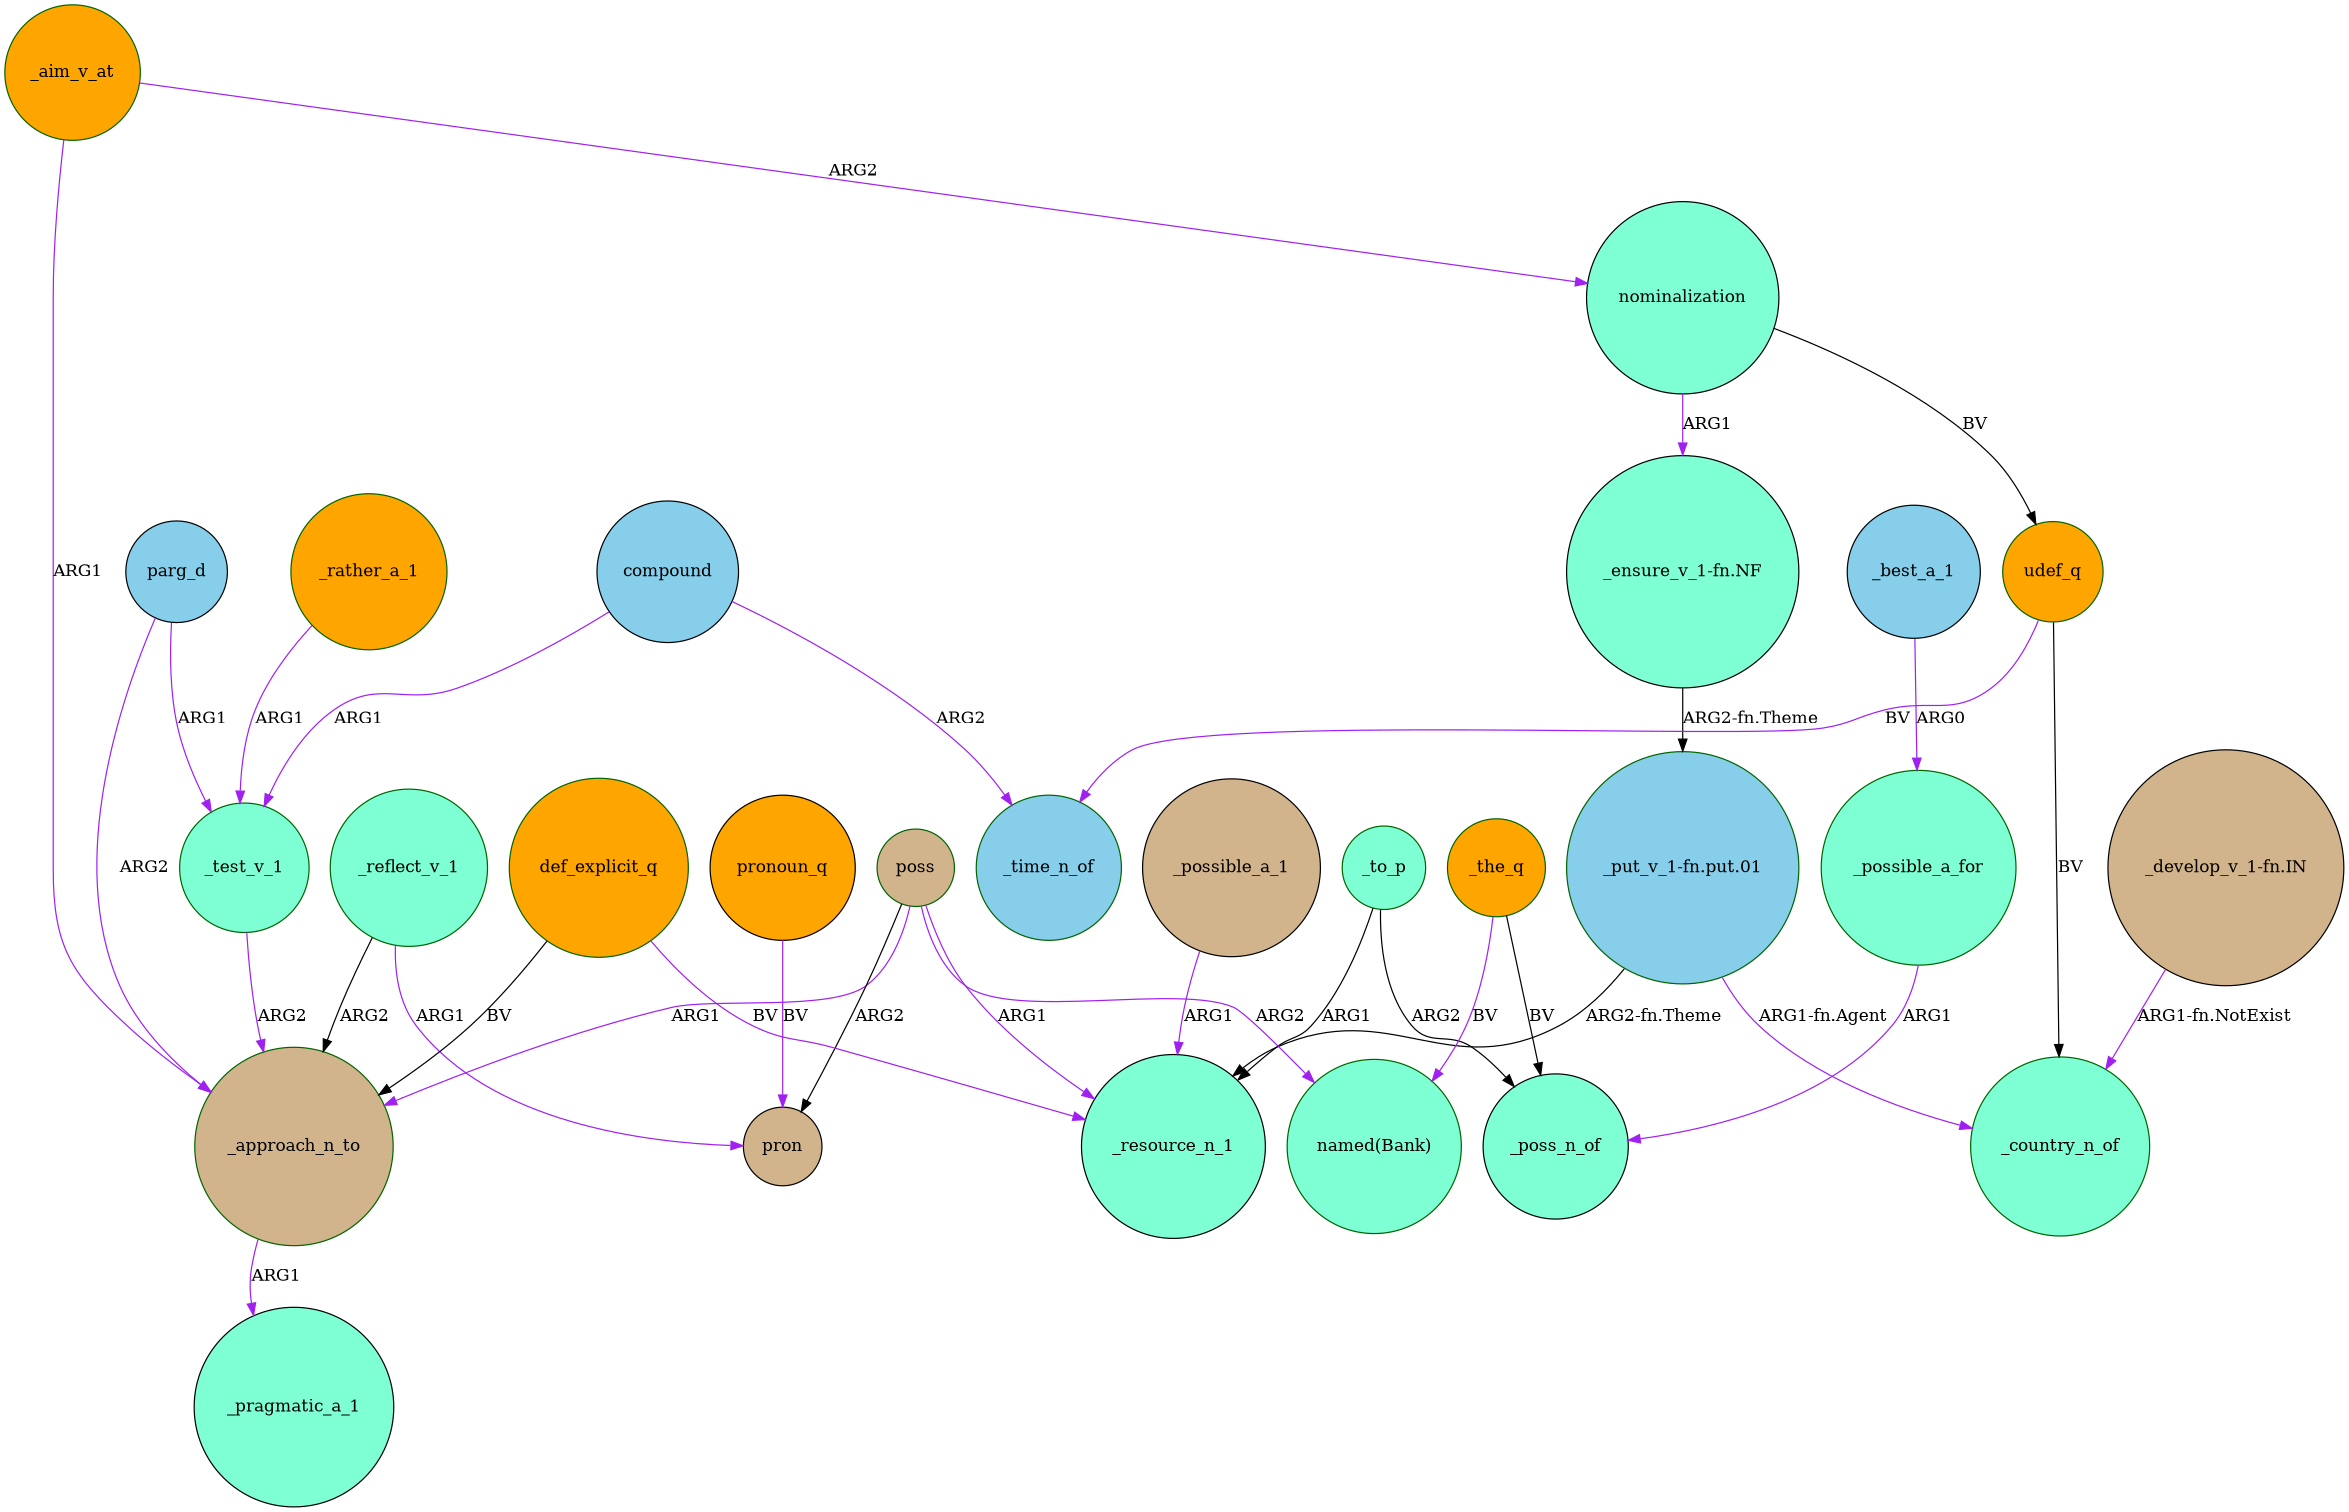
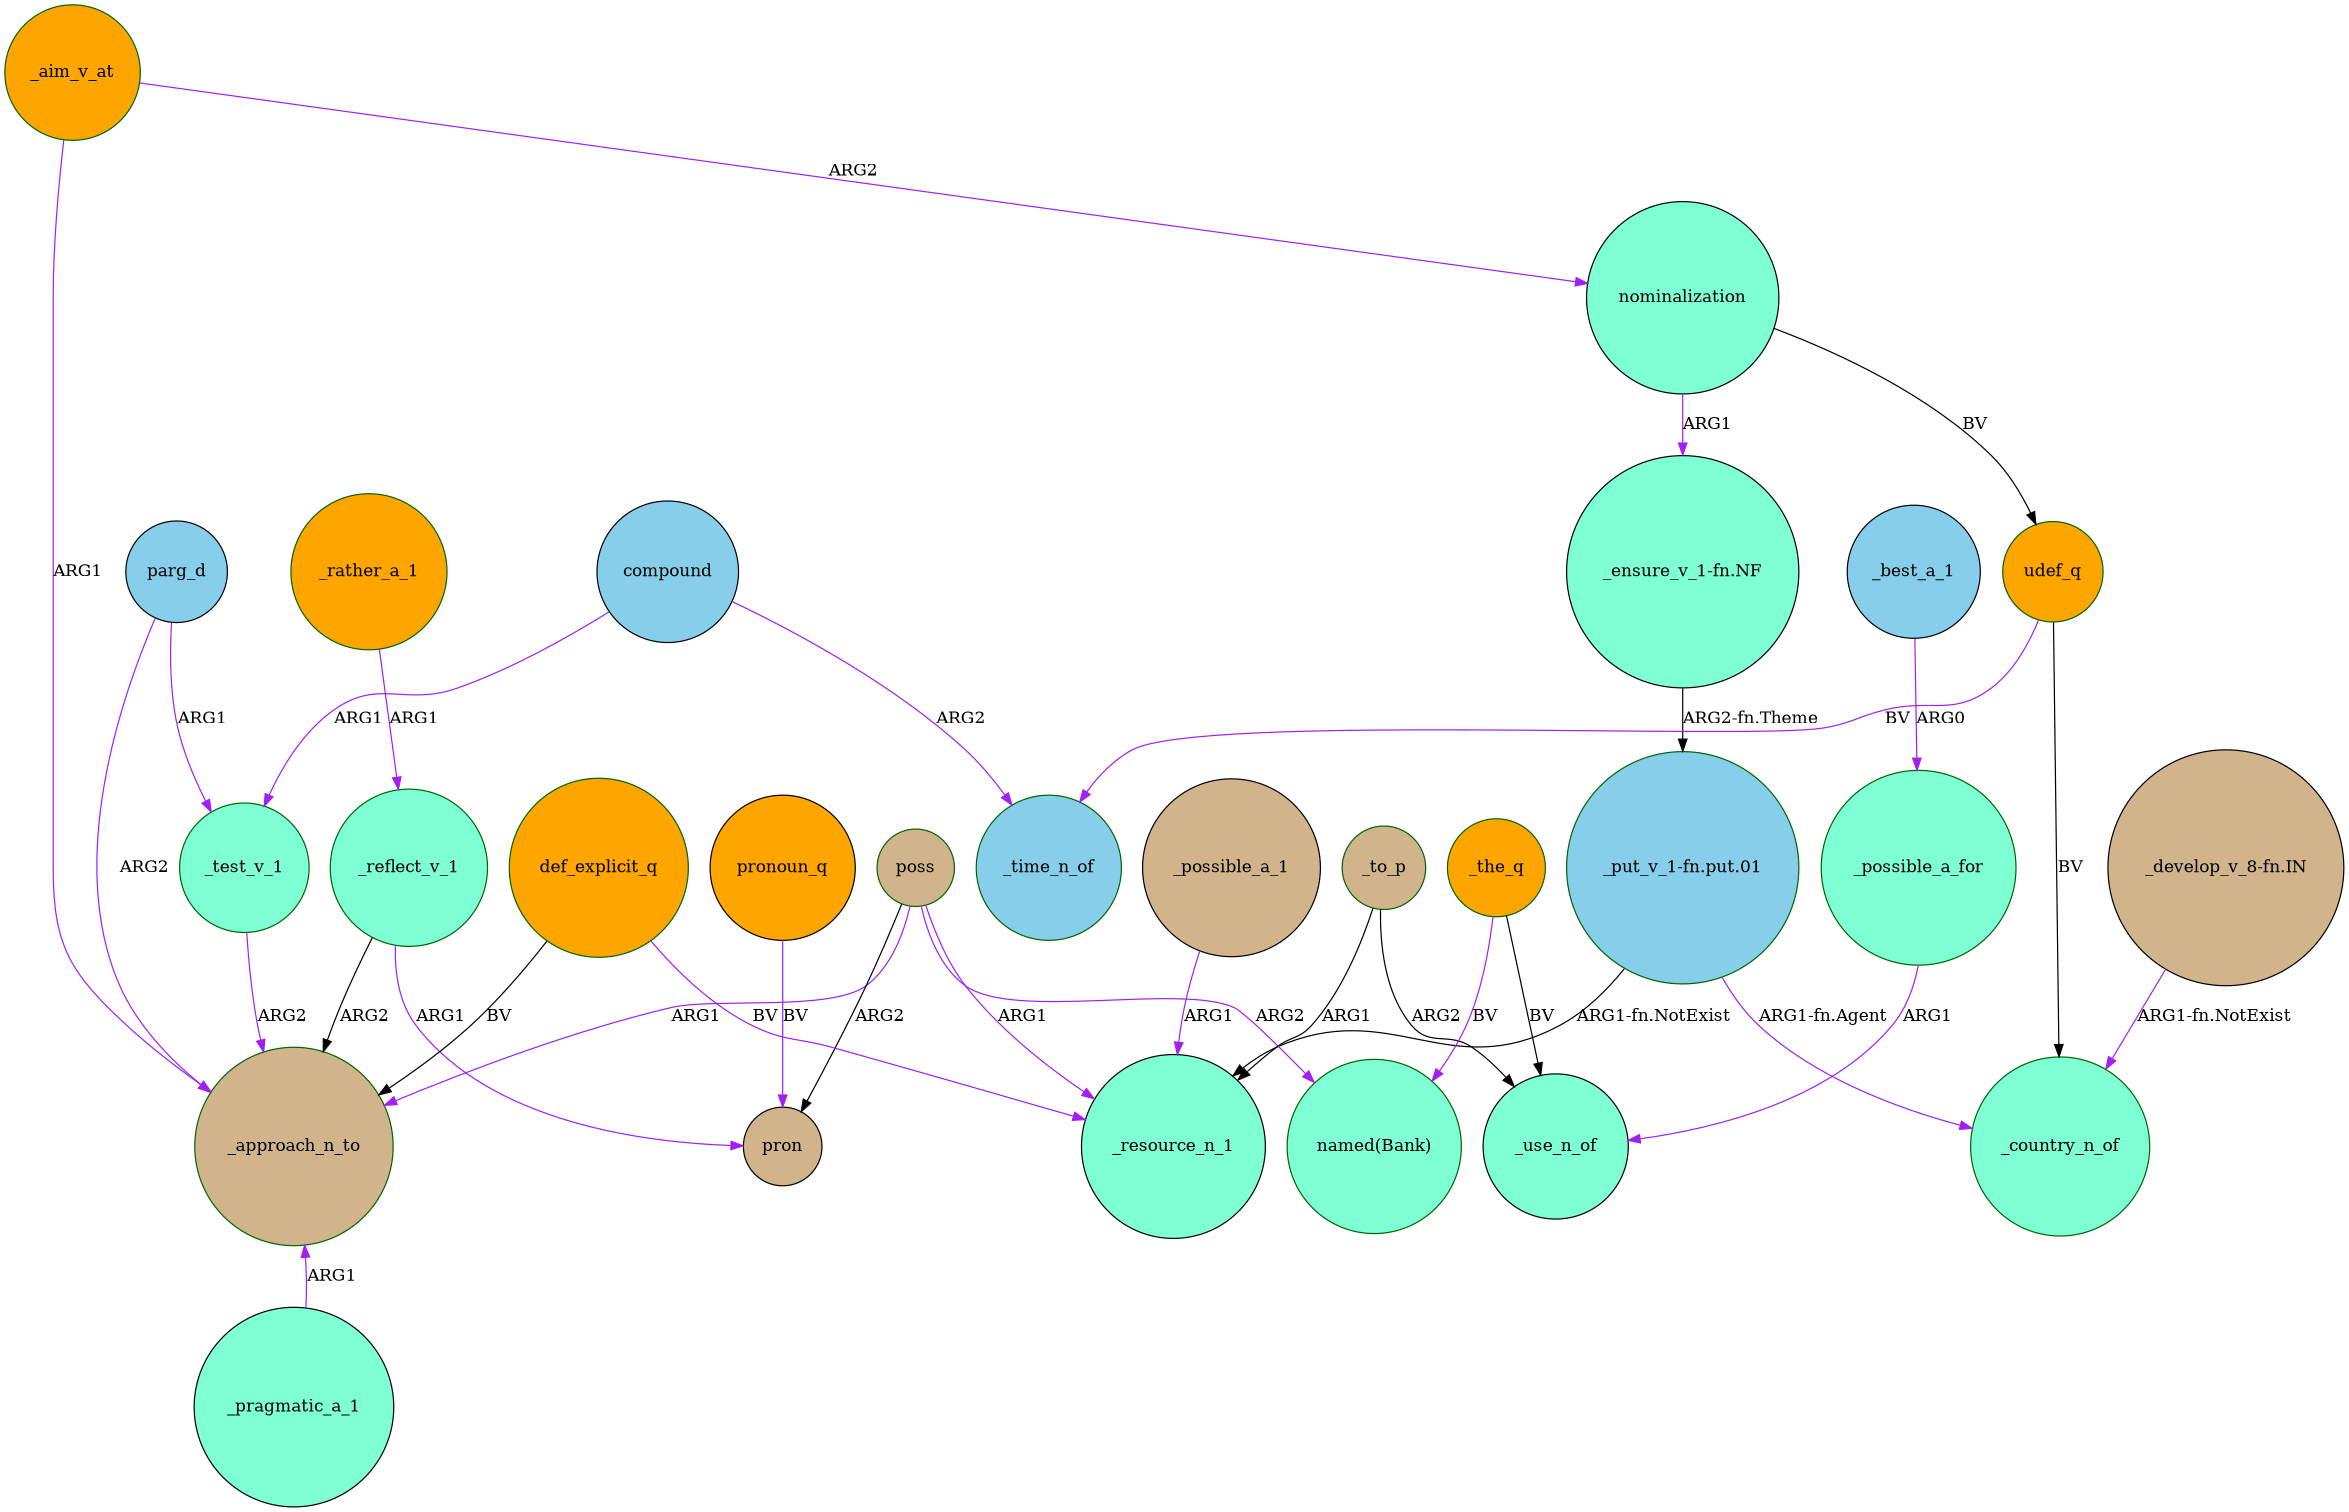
edge "_rather_a_1" -> "_test_v_1": now "_rather_a_1" -> "_reflect_v_1"
node "_to_p": fillcolor aquamarine -> tan
node "_develop_v_1-fn.IN": label "_develop_v_1-fn.IN" -> "_develop_v_8-fn.IN"
edge "_put_v_1-fn.put.01" -> "_resource_n_1": label "ARG2-fn.Theme" -> "ARG1-fn.NotExist"
node "_poss_n_of": label "_poss_n_of" -> "_use_n_of"
edge "_approach_n_to" -> "_pragmatic_a_1": reversed
